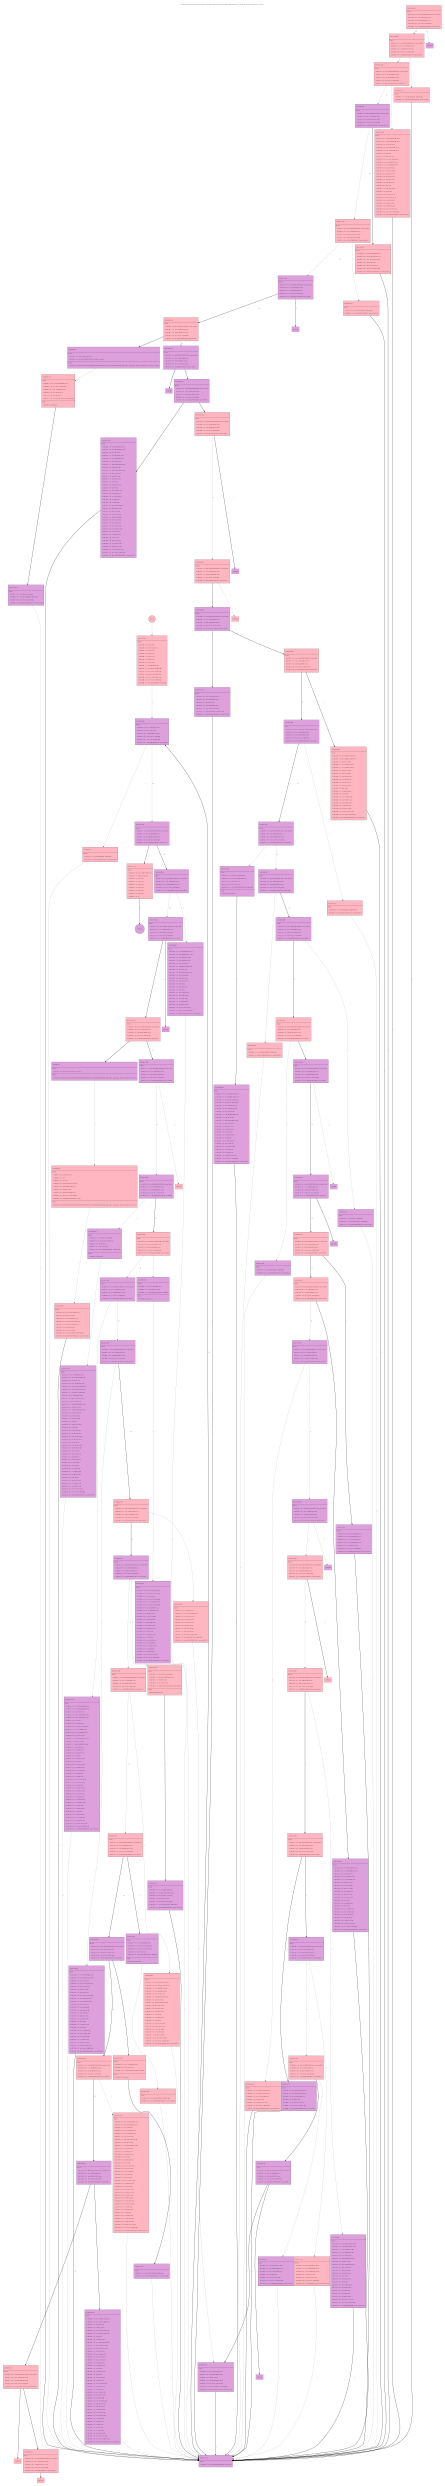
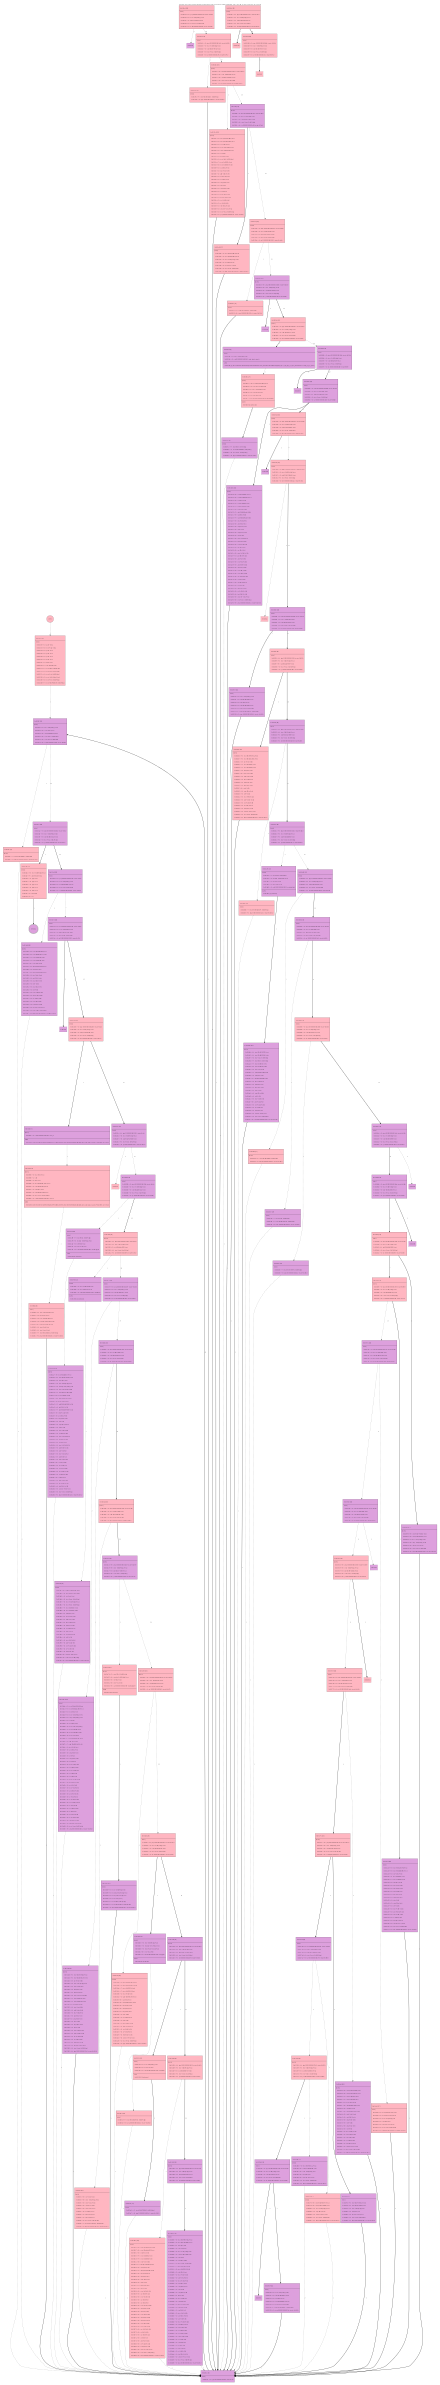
edge "0x401fe1 [33]" -> "0x402039 [31]": now "0x401fe1 [33]" -> "0x4022c1 [5]"
edge "0x401450 [28]" -> "0x40146c [28]": removed, label "28"
